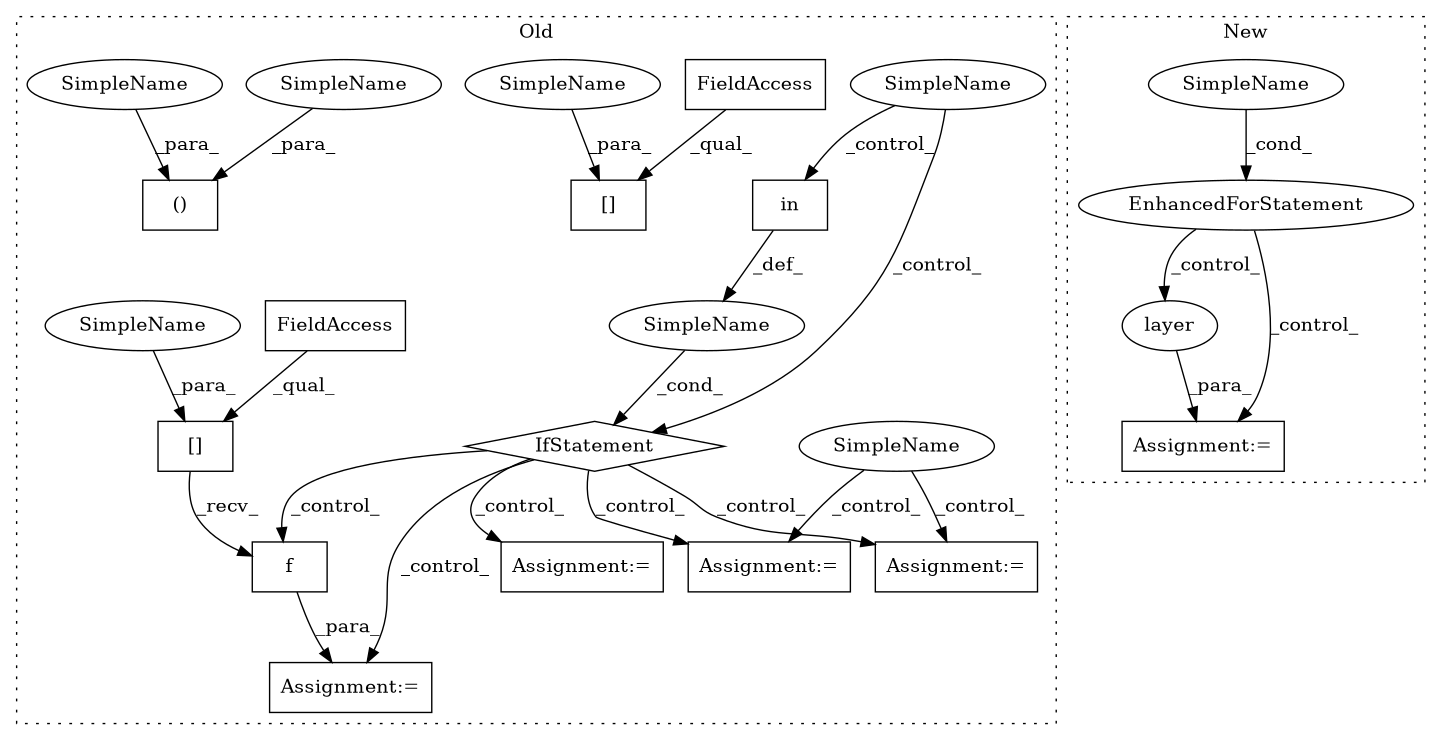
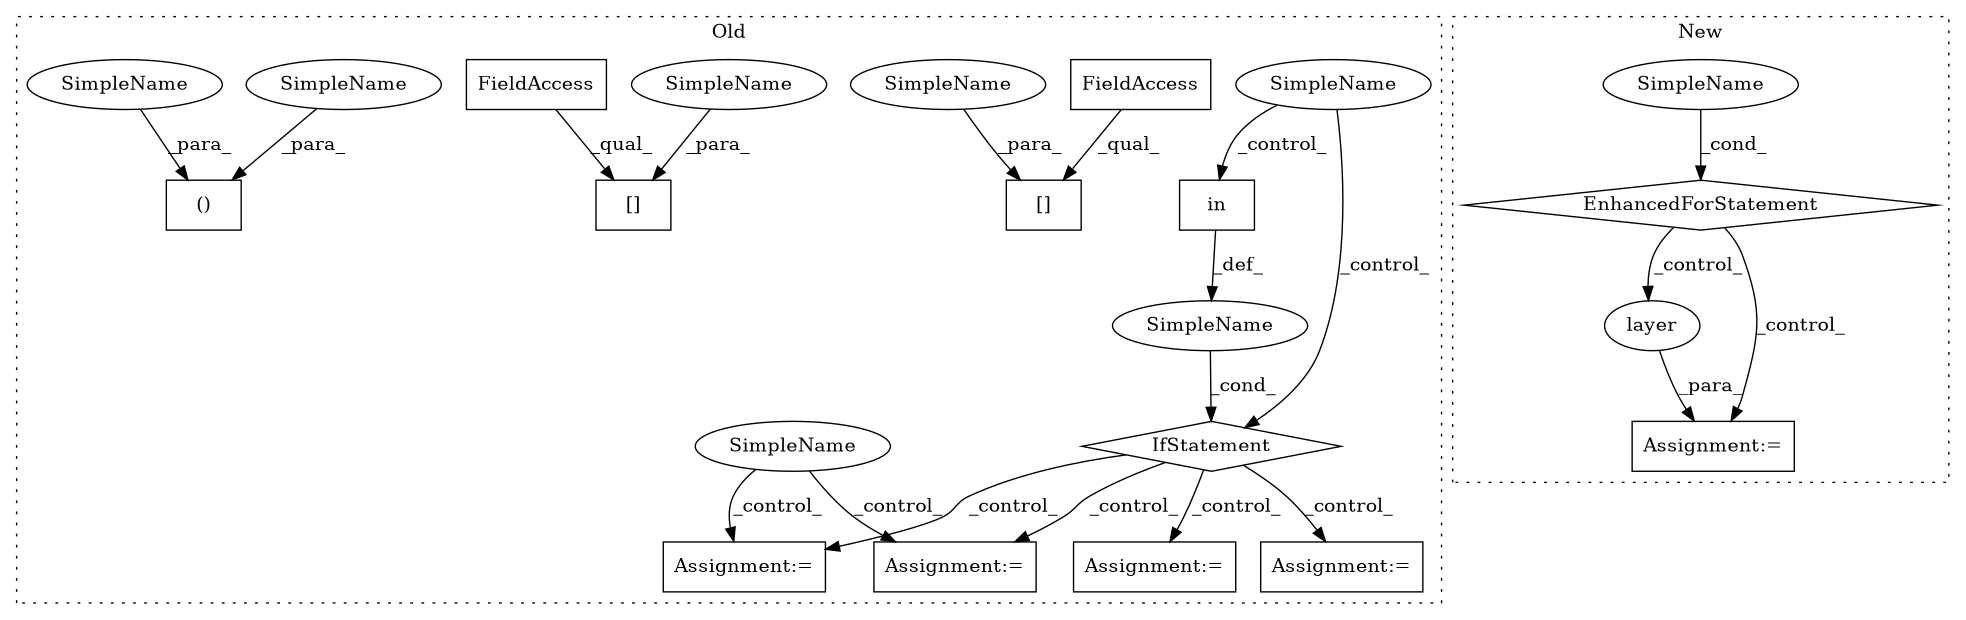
node "EnhancedForStatement": shape ellipse -> diamond
node "f": removed
